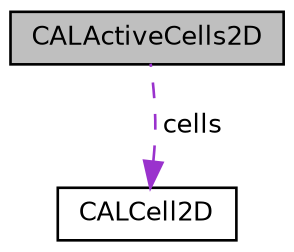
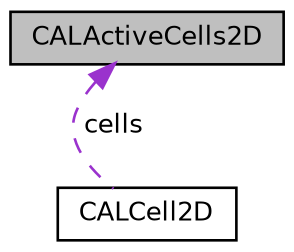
edge "CALActiveCells2D" -> "CALCell2D": reversed
